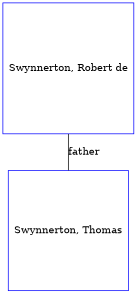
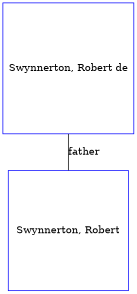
node "Swynnerton, Thomas": label "Swynnerton, Thomas" -> "Swynnerton, Robert"
